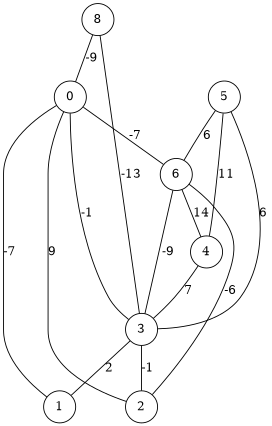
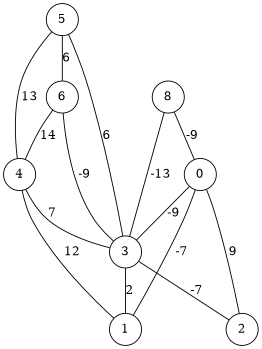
edge "0" -- "6": removed, label "-7"
edge "5" -- "4": label "11" -> "13"
edge "0" -- "3": label "-1" -> "-9"
edge "4" -- "1": added, label "12"
edge "6" -- "2": removed, label "-6"
edge "3" -- "2": label "-1" -> "-7"
